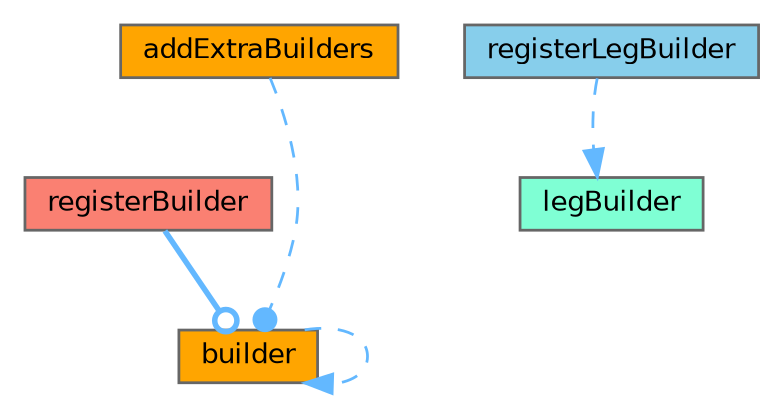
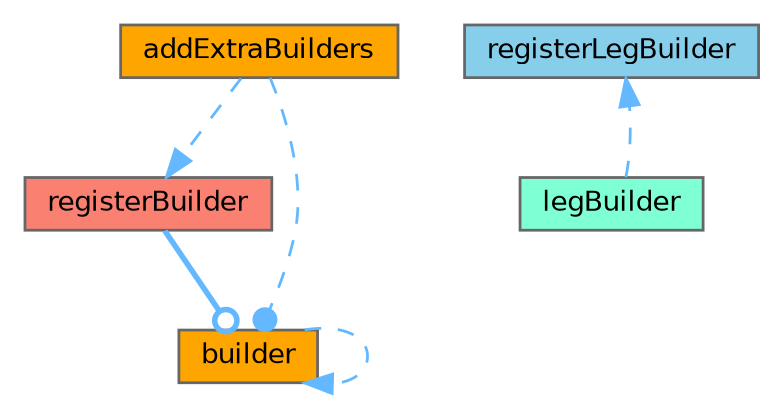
edge "registerLegBuilder" -> "legBuilder": reversed
edge "addExtraBuilders" -> "registerBuilder": added
